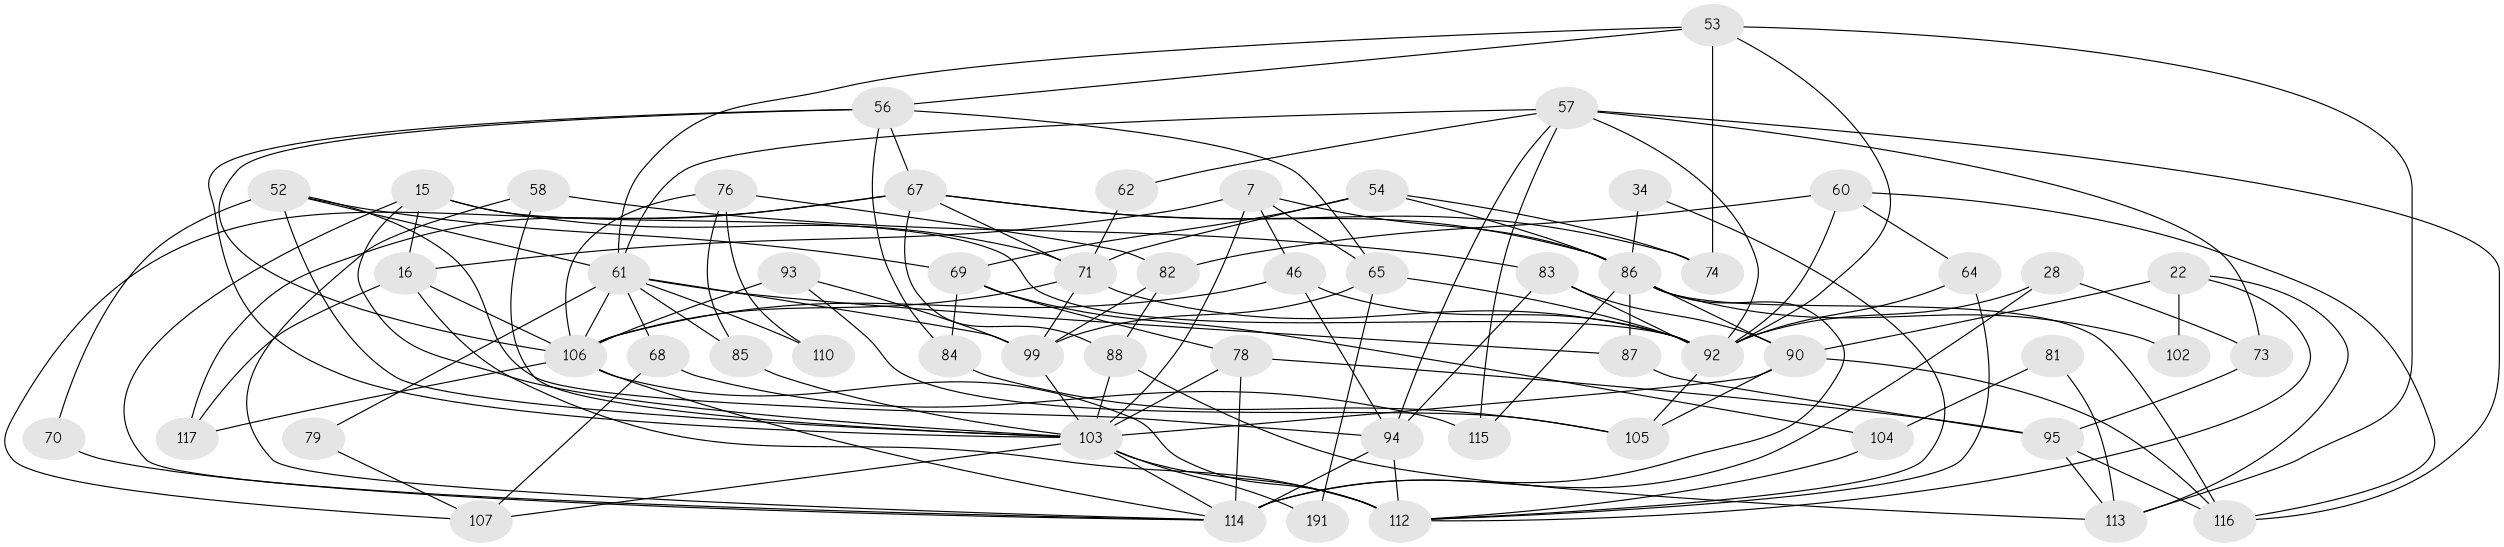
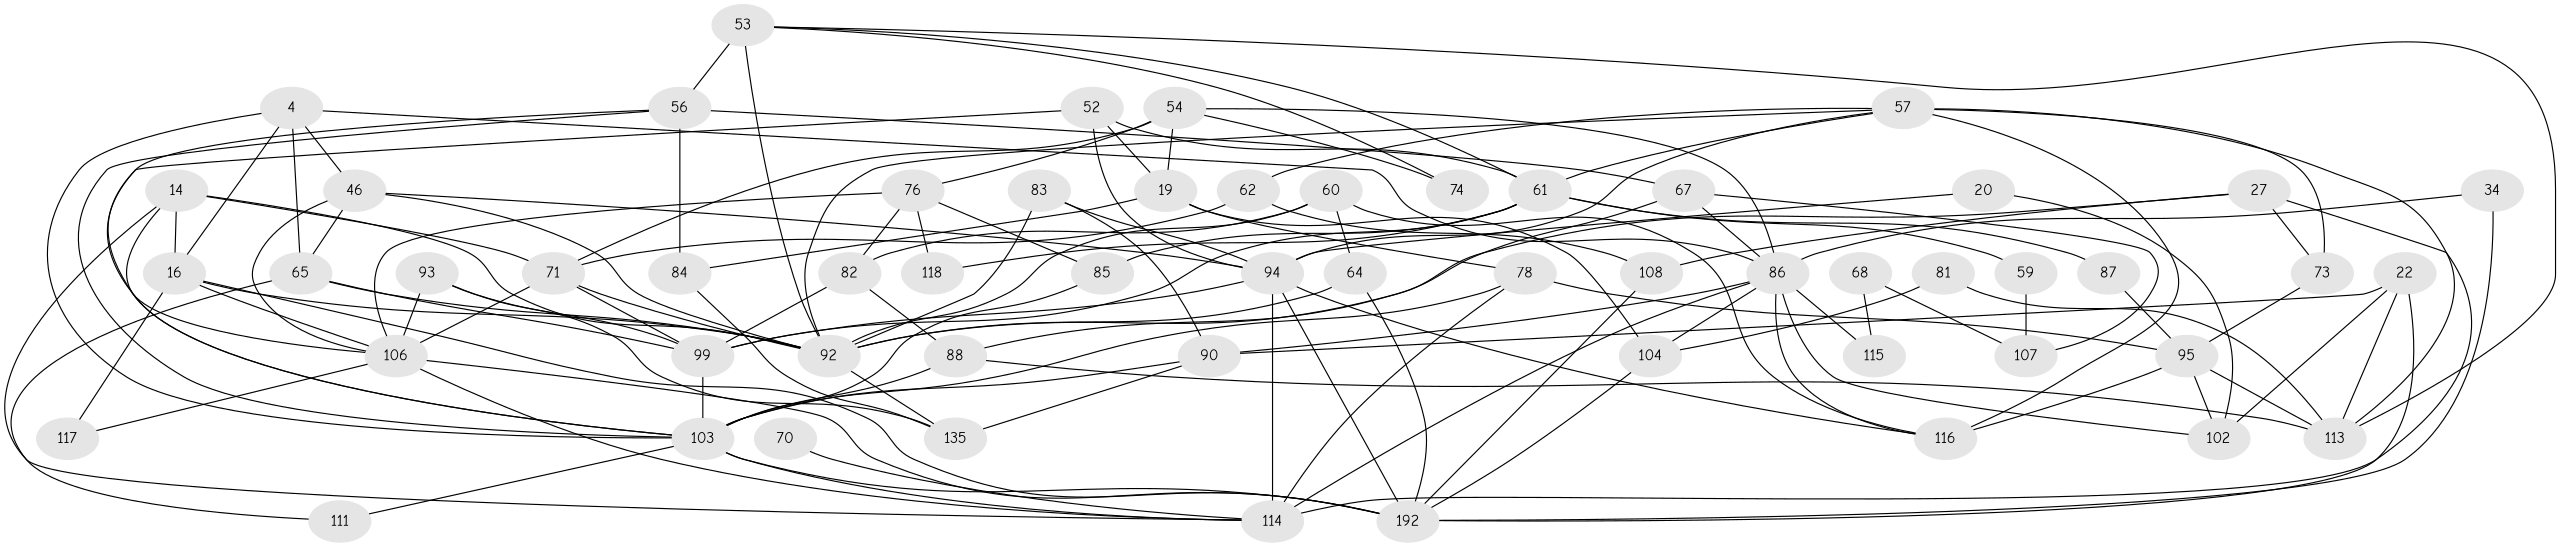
edge "56" -- "65": now "46" -- "65"
edge "54" -- "76": added
node "15": label "15" -> "14"
node "58": removed
node "7": label "7" -> "4"
node "20": added
edge "67" -- "74": removed
edge "67" -- "117": removed
edge "67" -- "71": removed
edge "52" -- "70": removed
node "69": label "69" -> "19"
node "108": added
node "28": label "28" -> "27"
edge "57" -- "115": now "57" -- "113"
edge "16" -- "92": added
edge "61" -- "68": removed
edge "94" -- "99": added
edge "61" -- "106": removed
edge "86" -- "87": now "86" -- "104"
node "110": label "110" -> "118"
edge "90" -- "116": now "94" -- "116"
edge "95" -- "102": added
node "79": label "79" -> "59"
node "105": label "105" -> "135"
edge "103" -- "107": removed
node "191": label "191" -> "111"
node "112": label "112" -> "192"
